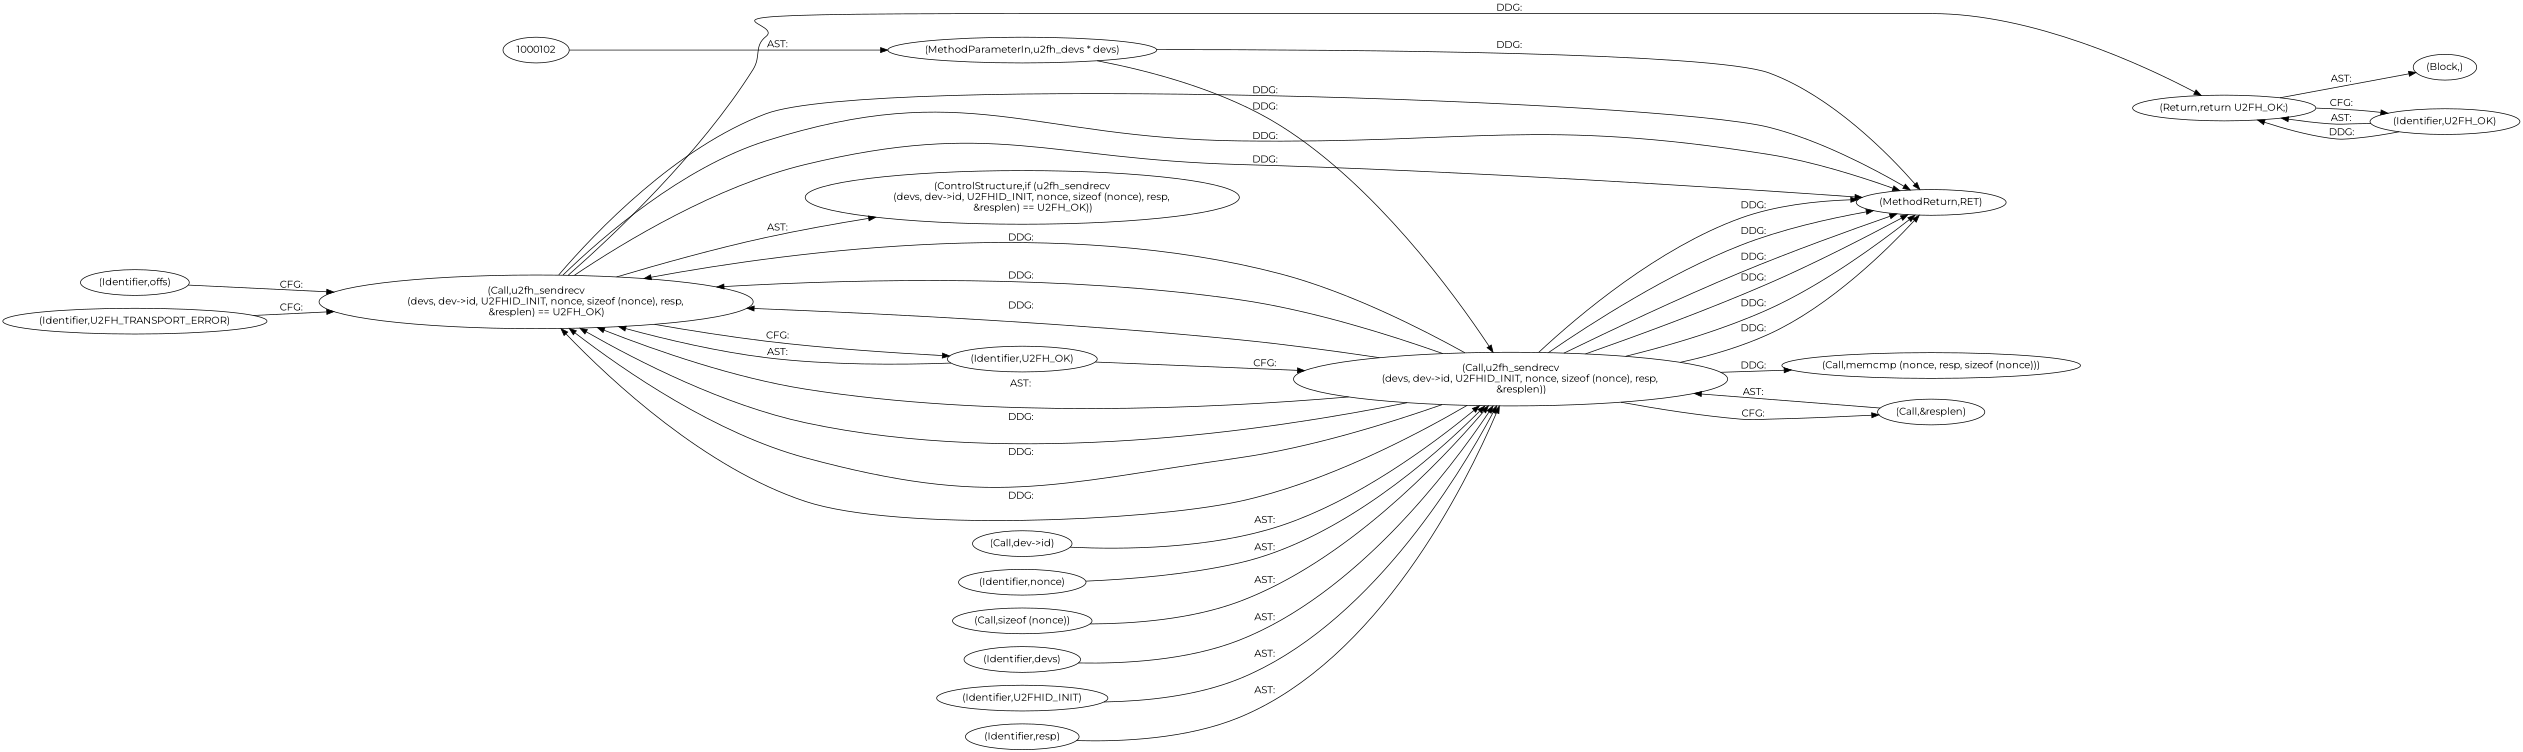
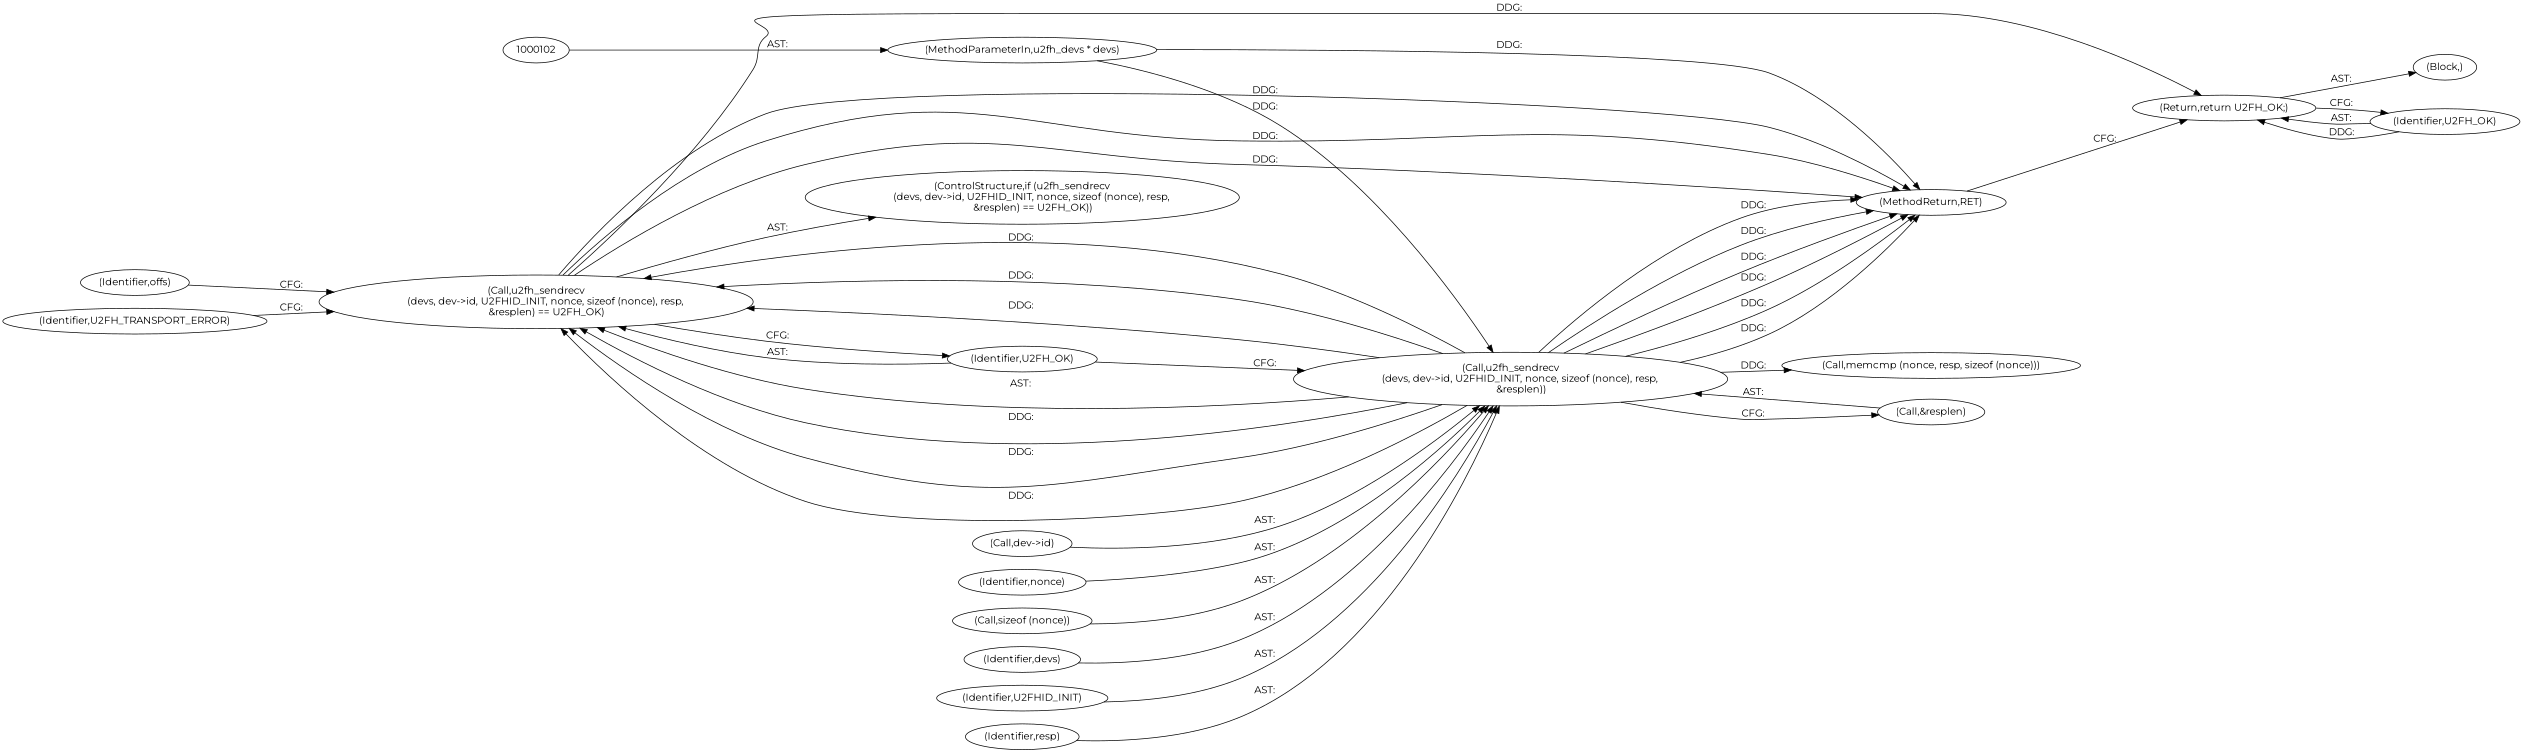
edge "(MethodReturn,RET)" -> "(Return,return U2FH_OK;)": added, label "CFG:"
